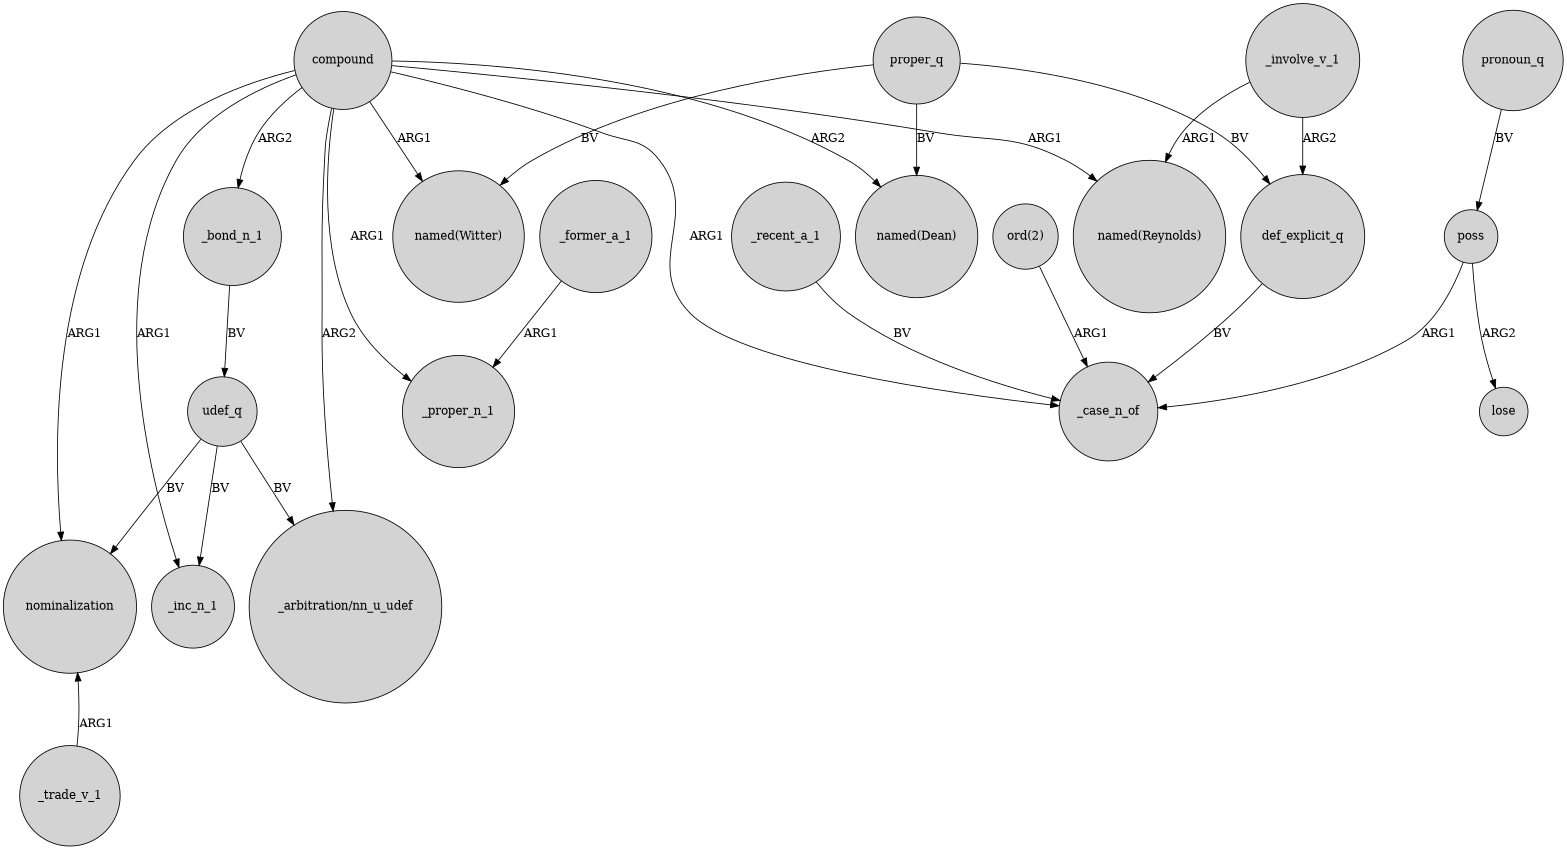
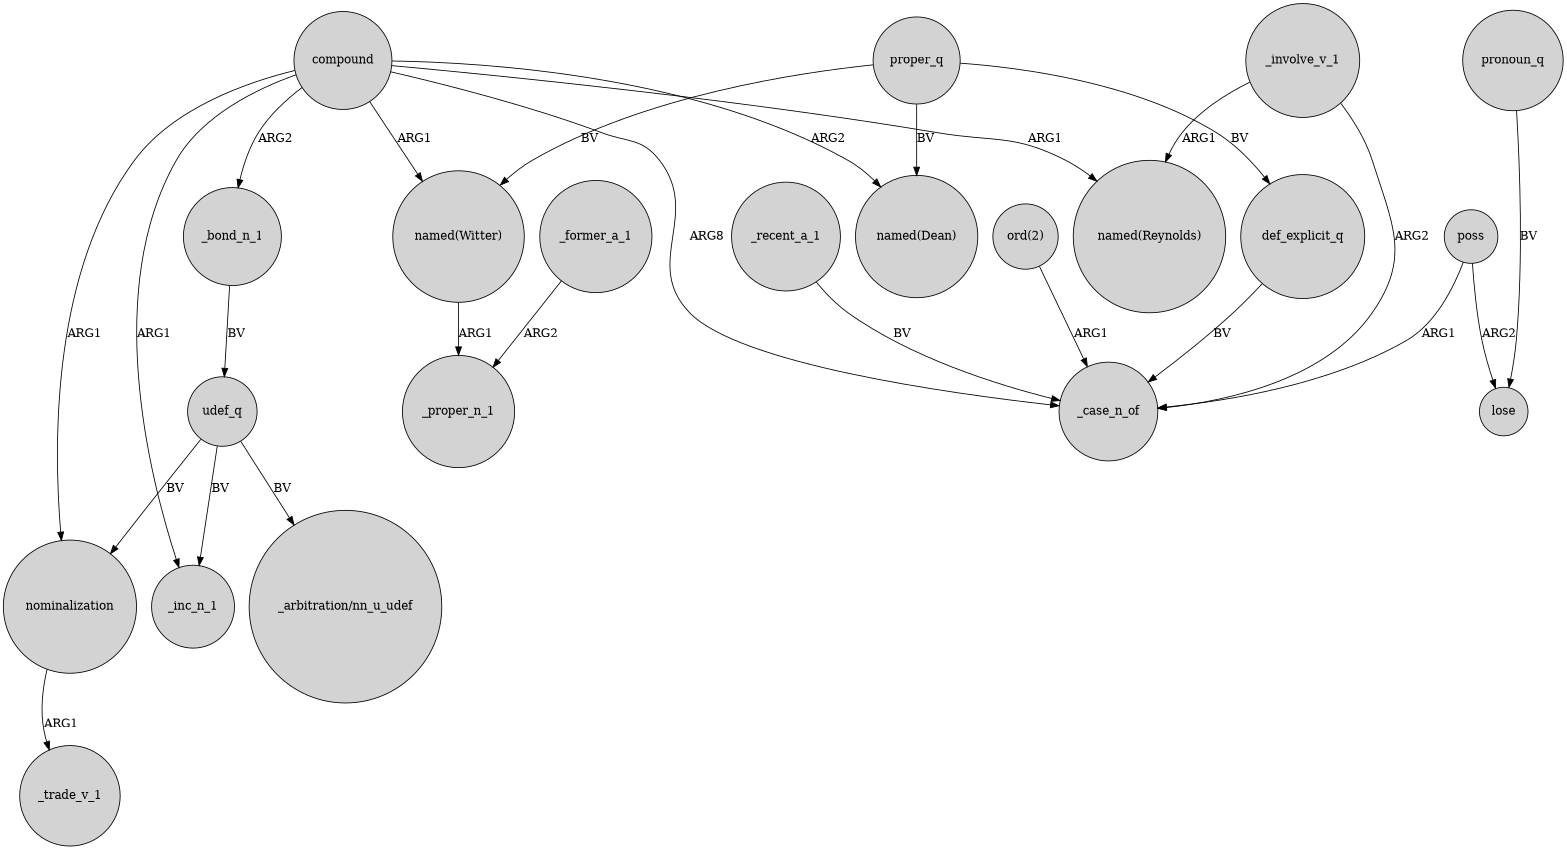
edge "_involve_v_1" -> "def_explicit_q": now "_involve_v_1" -> "_case_n_of"
edge "pronoun_q" -> "poss": now "pronoun_q" -> "lose"
edge "compound" -> "_case_n_of": label "ARG1" -> "ARG8"
edge "compound" -> "_proper_n_1": now "named(Witter)" -> "_proper_n_1"
edge "compound" -> "_arbitration/nn_u_udef": removed, label "ARG2"
edge "_former_a_1" -> "_proper_n_1": label "ARG1" -> "ARG2"
edge "_trade_v_1" -> "nominalization": reversed
